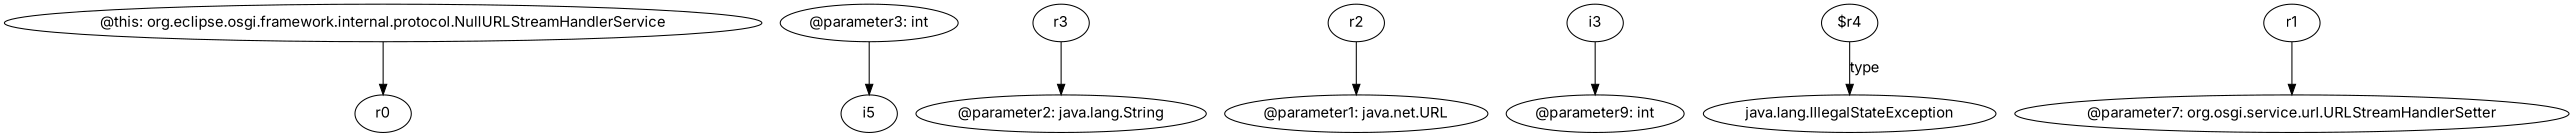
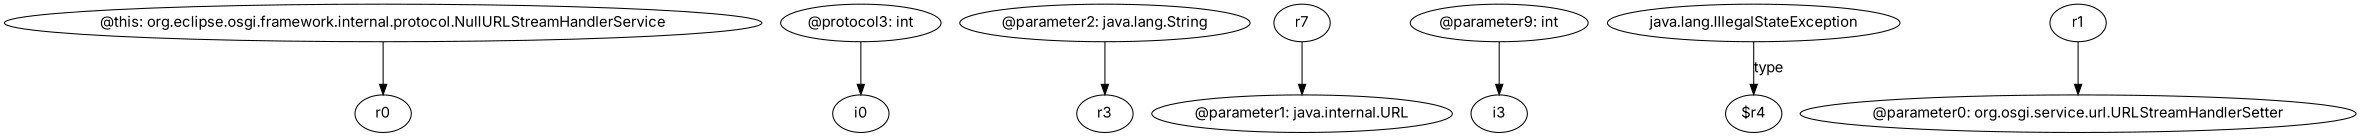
node "@parameter3: int": label "@parameter3: int" -> "@protocol3: int"
node "r2": label "r2" -> "r7"
edge "r3" -> "@parameter2: java.lang.String": reversed
edge "i3" -> "@parameter9: int": reversed
edge "$r4" -> "java.lang.IllegalStateException": reversed
node "i5": label "i5" -> "i0"
node "@parameter1: java.net.URL": label "@parameter1: java.net.URL" -> "@parameter1: java.internal.URL"
node "@parameter7: org.osgi.service.url.URLStreamHandlerSetter": label "@parameter7: org.osgi.service.url.URLStreamHandlerSetter" -> "@parameter0: org.osgi.service.url.URLStreamHandlerSetter"
